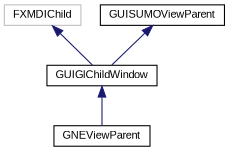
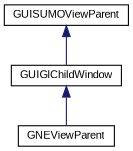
node "FXMDIChild": removed
